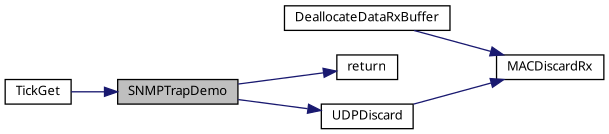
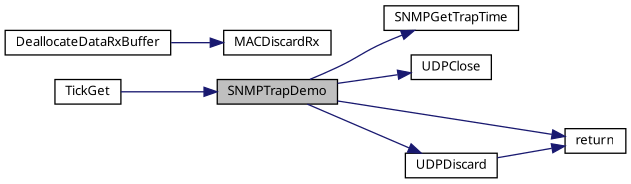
node "SNMPGetTrapTime": added
node "UDPClose": added
edge "UDPDiscard" -> "MACDiscardRx": now "UDPDiscard" -> "return"
